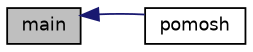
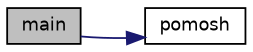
edge "pomosh" -> "main": reversed
